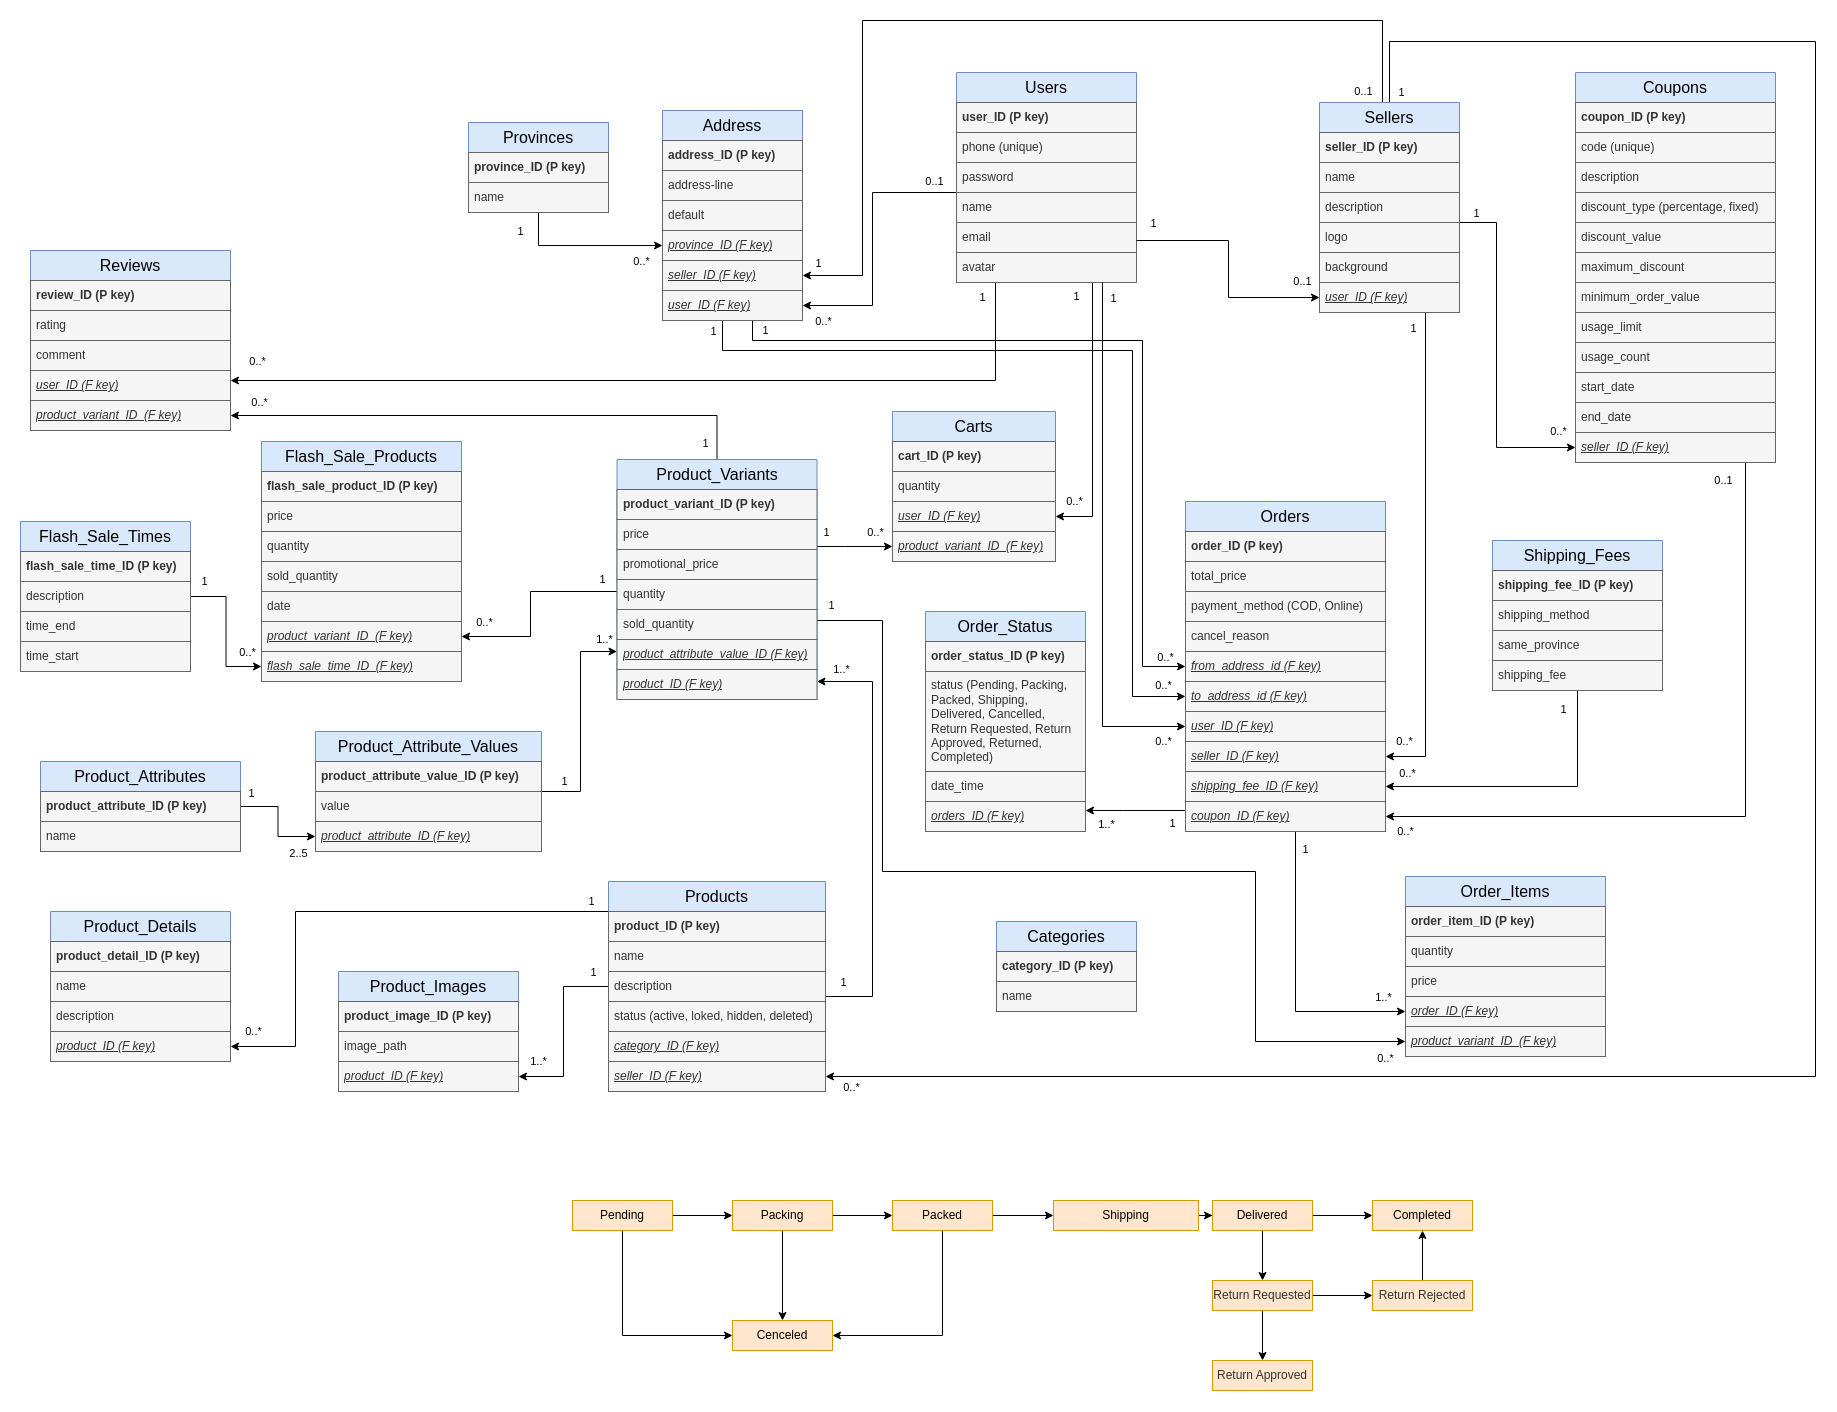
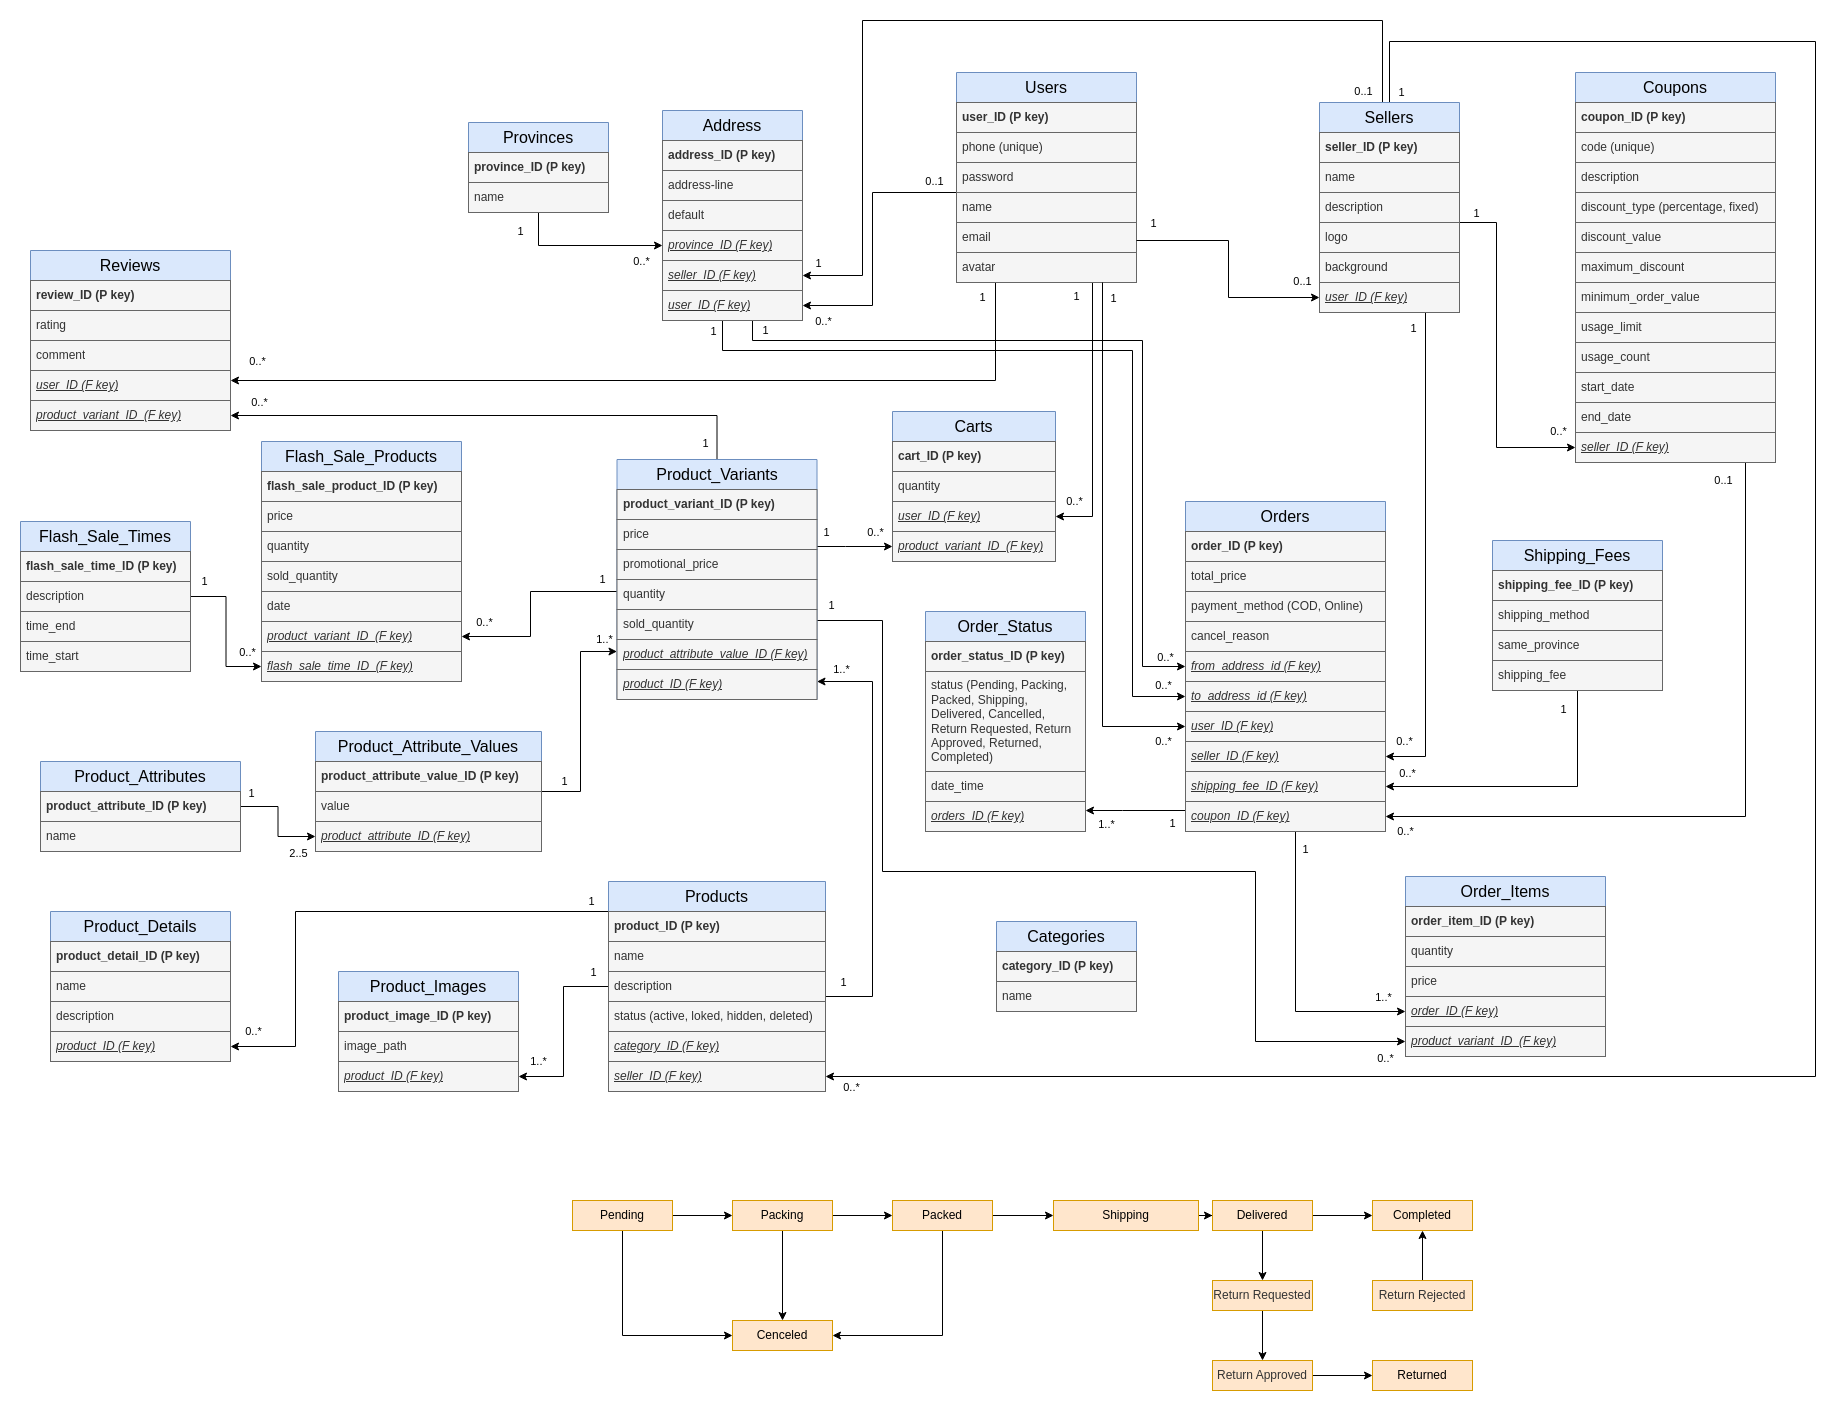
edge "Return Requested" -> "Return Rejected": removed
edge "Return Approved" -> "Returned": added
node "Returned": added
